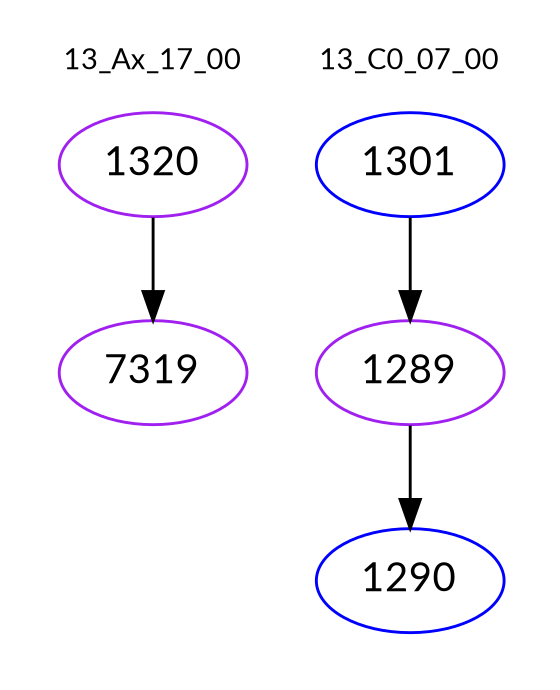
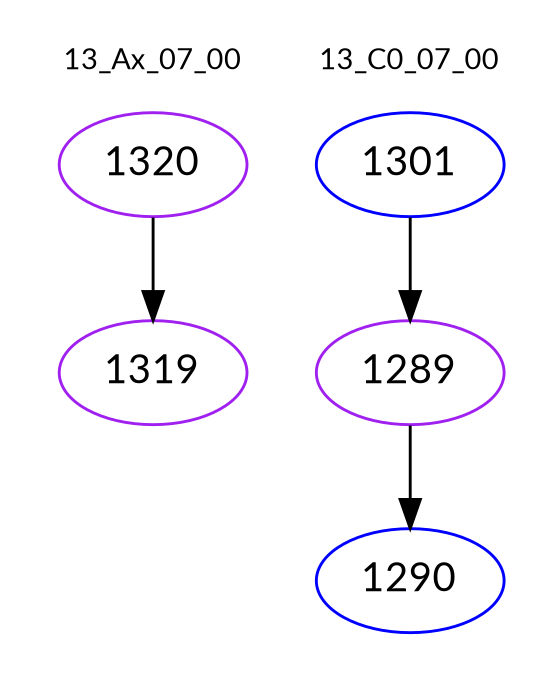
cluster "13_Ax_17_00": label "13_Ax_17_00" -> "13_Ax_07_00"
node "7319": label "7319" -> "1319"
